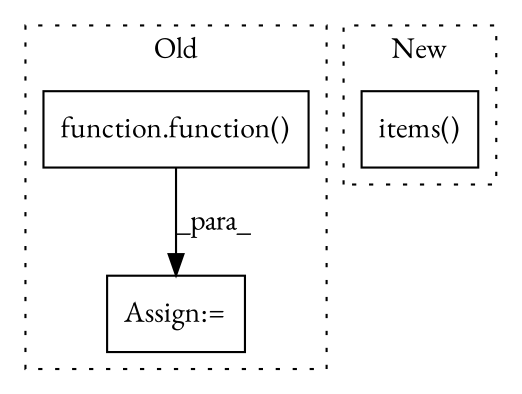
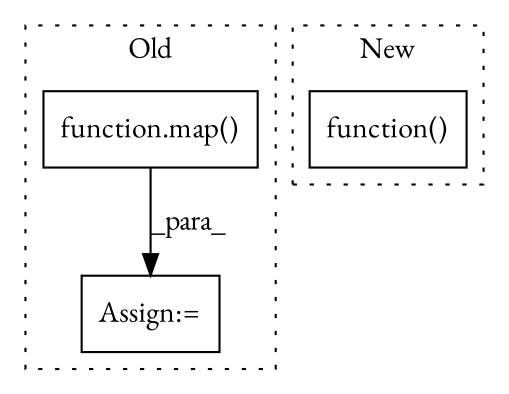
node "function.function()": label "function.function()" -> "function.map()"
node "items()": label "items()" -> "function()"
